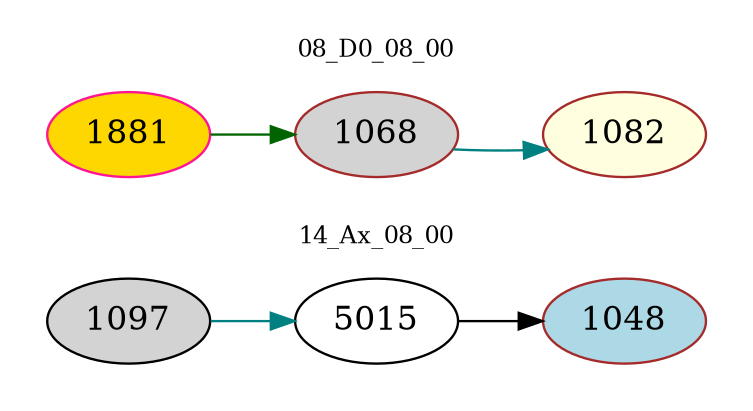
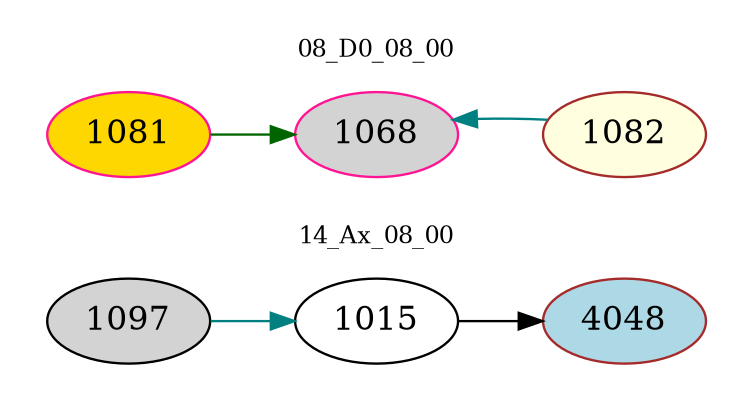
node "1881": label "1881" -> "1081"
node "1068": color brown -> deeppink
edge "1068" -> "1082": reversed
node "5015": label "5015" -> "1015"
node "1048": label "1048" -> "4048"
